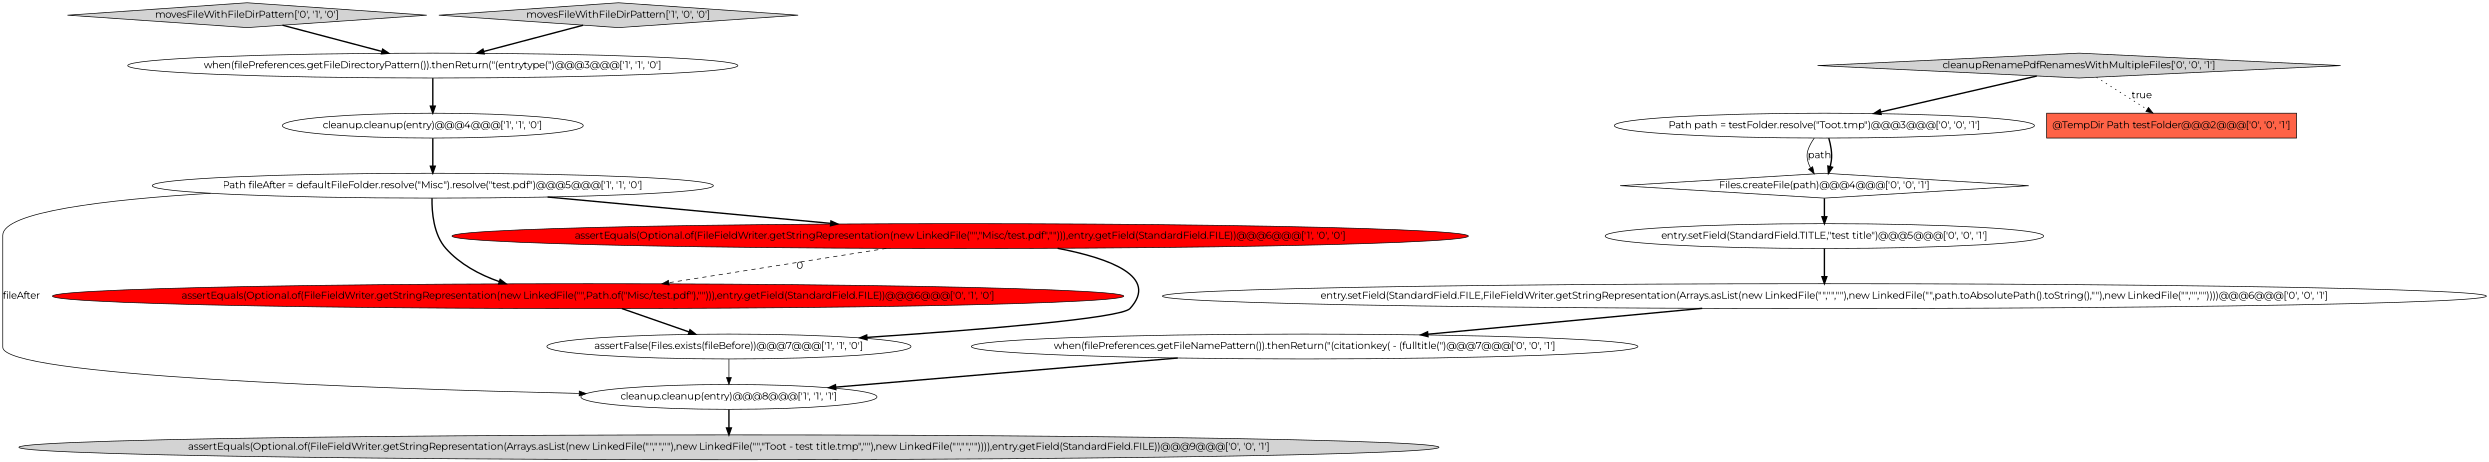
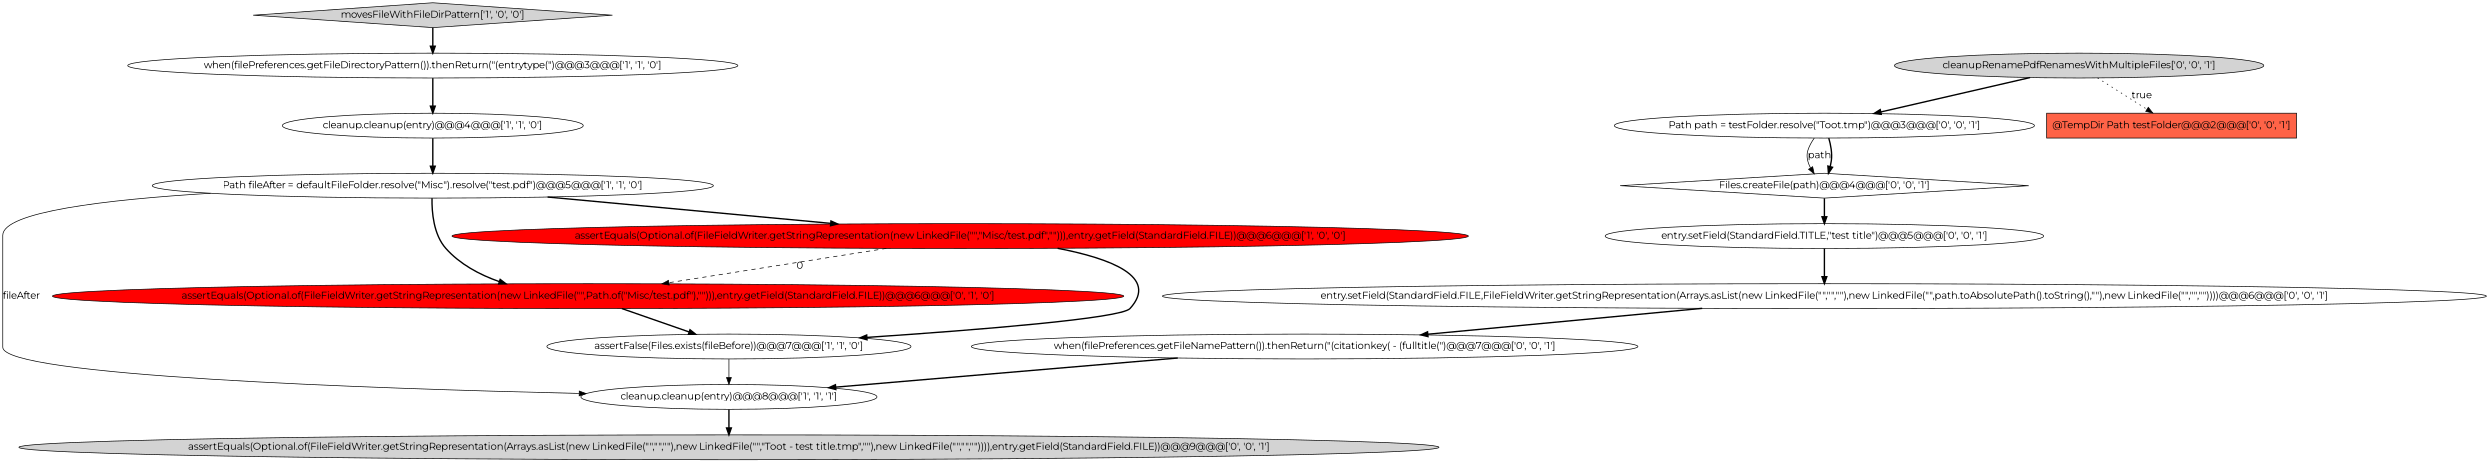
node "movesFileWithFileDirPattern['0', '1', '0']": removed
node "cleanupRenamePdfRenamesWithMultipleFiles['0', '0', '1']": shape diamond -> ellipse
